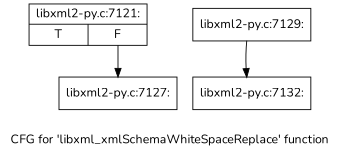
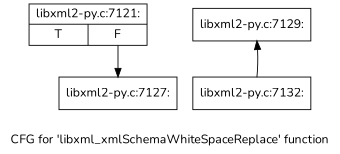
edge "libxml2-py.c:7129:" -> "libxml2-py.c:7132:": reversed
